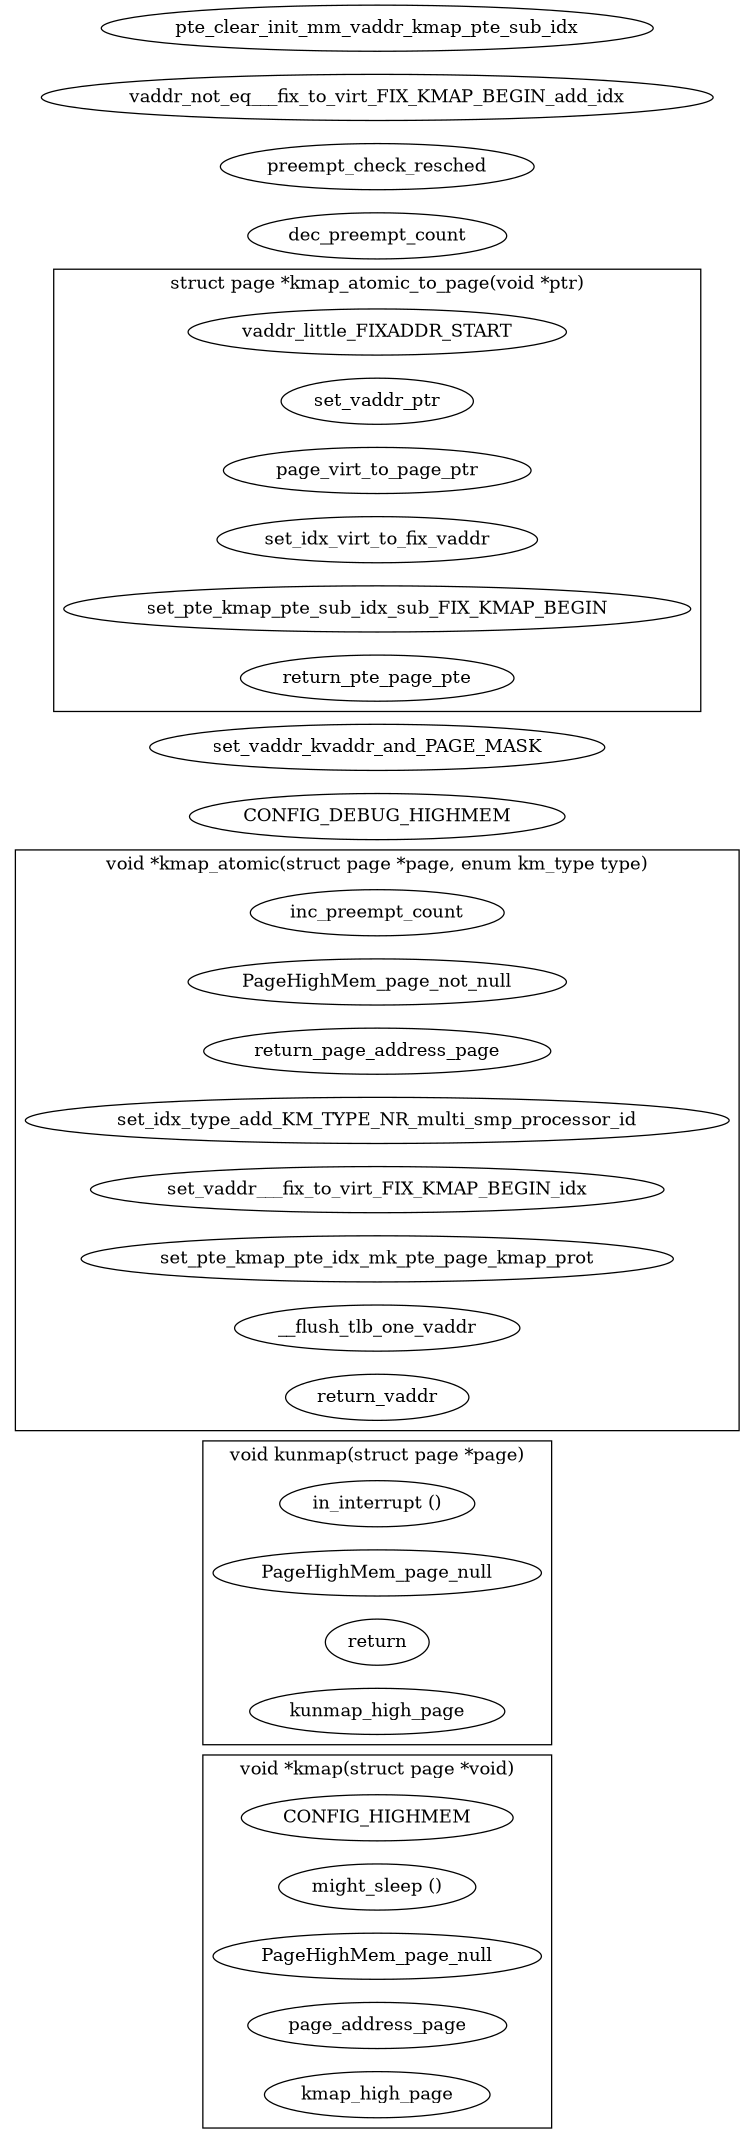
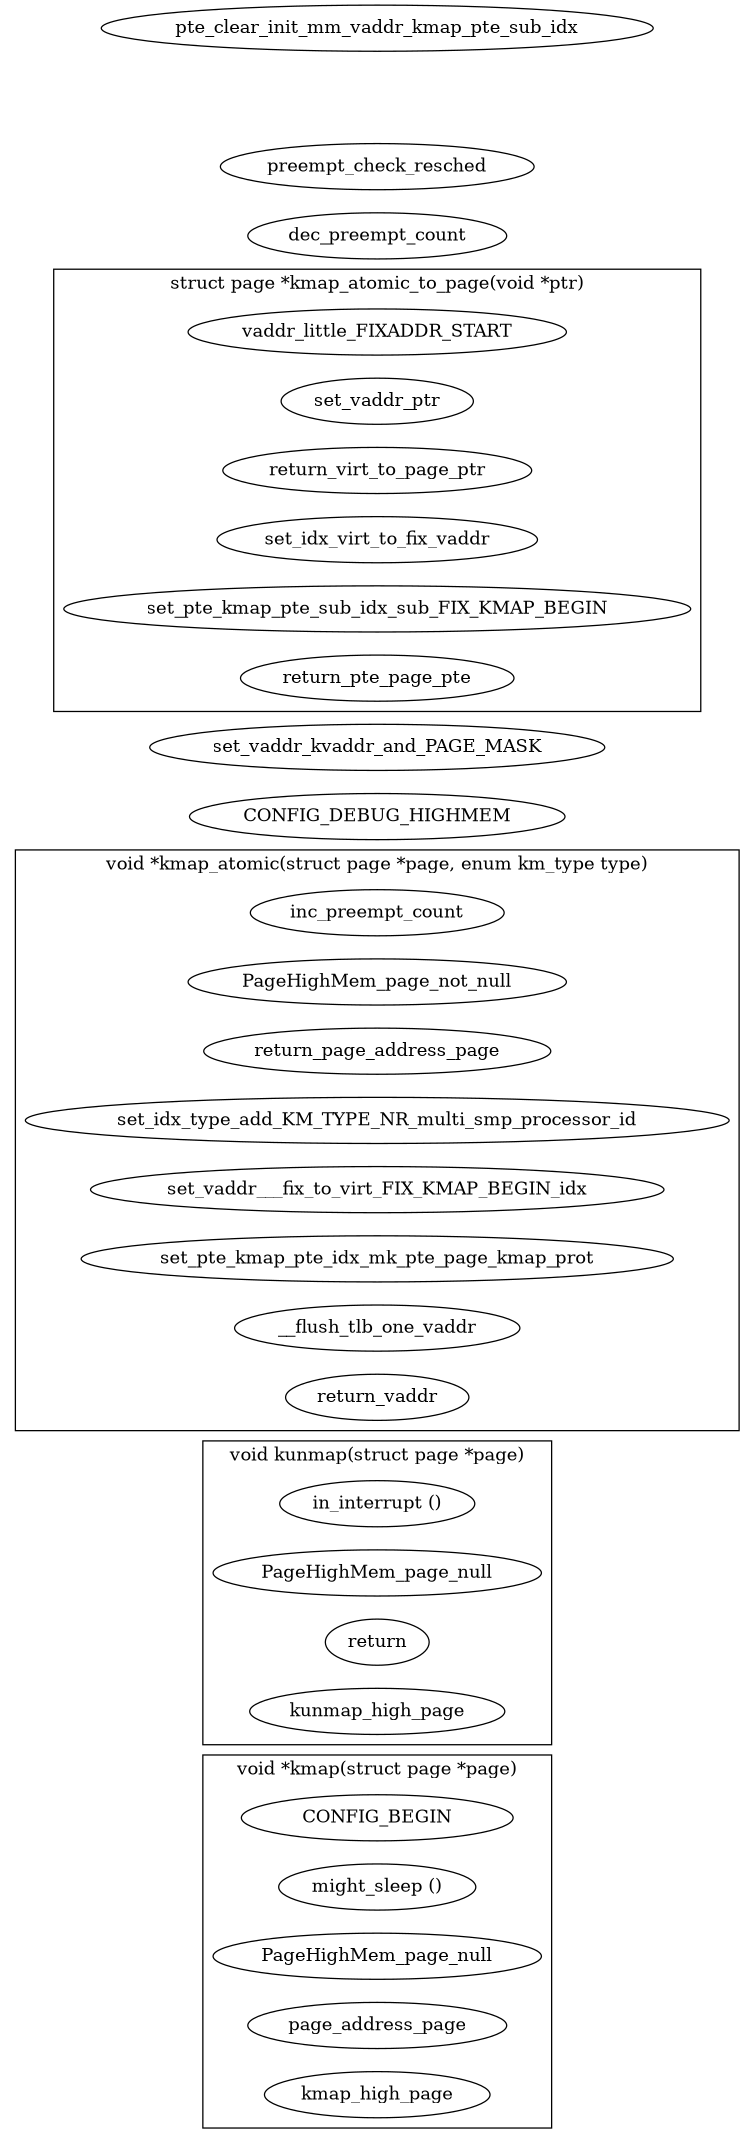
node "vaddr_not_eq___fix_to_virt_FIX_KMAP_BEGIN_add_idx": removed
node "page_virt_to_page_ptr": label "page_virt_to_page_ptr" -> "return_virt_to_page_ptr"
cluster "void *kmap(struct page *void)": label "void *kmap(struct page *void)" -> "void *kmap(struct page *page)"
node "CONFIG_HIGHMEM": label "CONFIG_HIGHMEM" -> "CONFIG_BEGIN"
